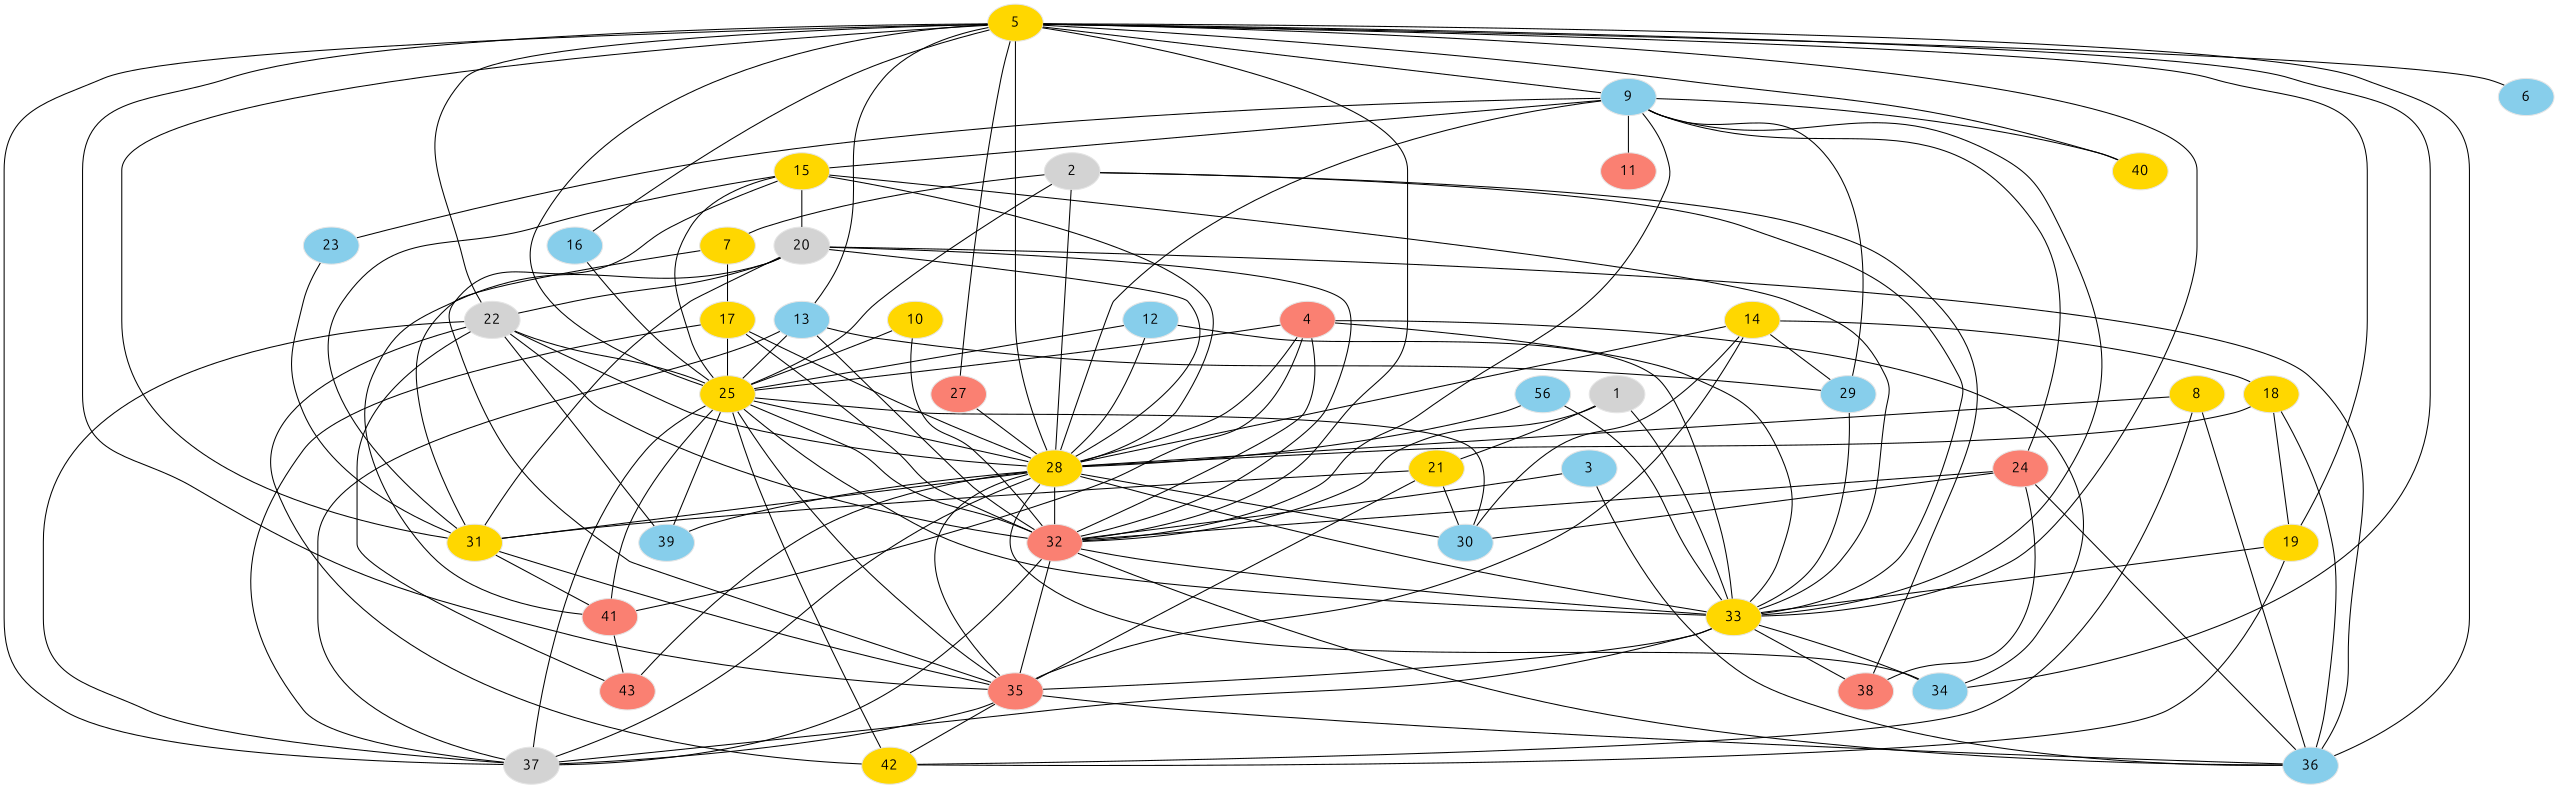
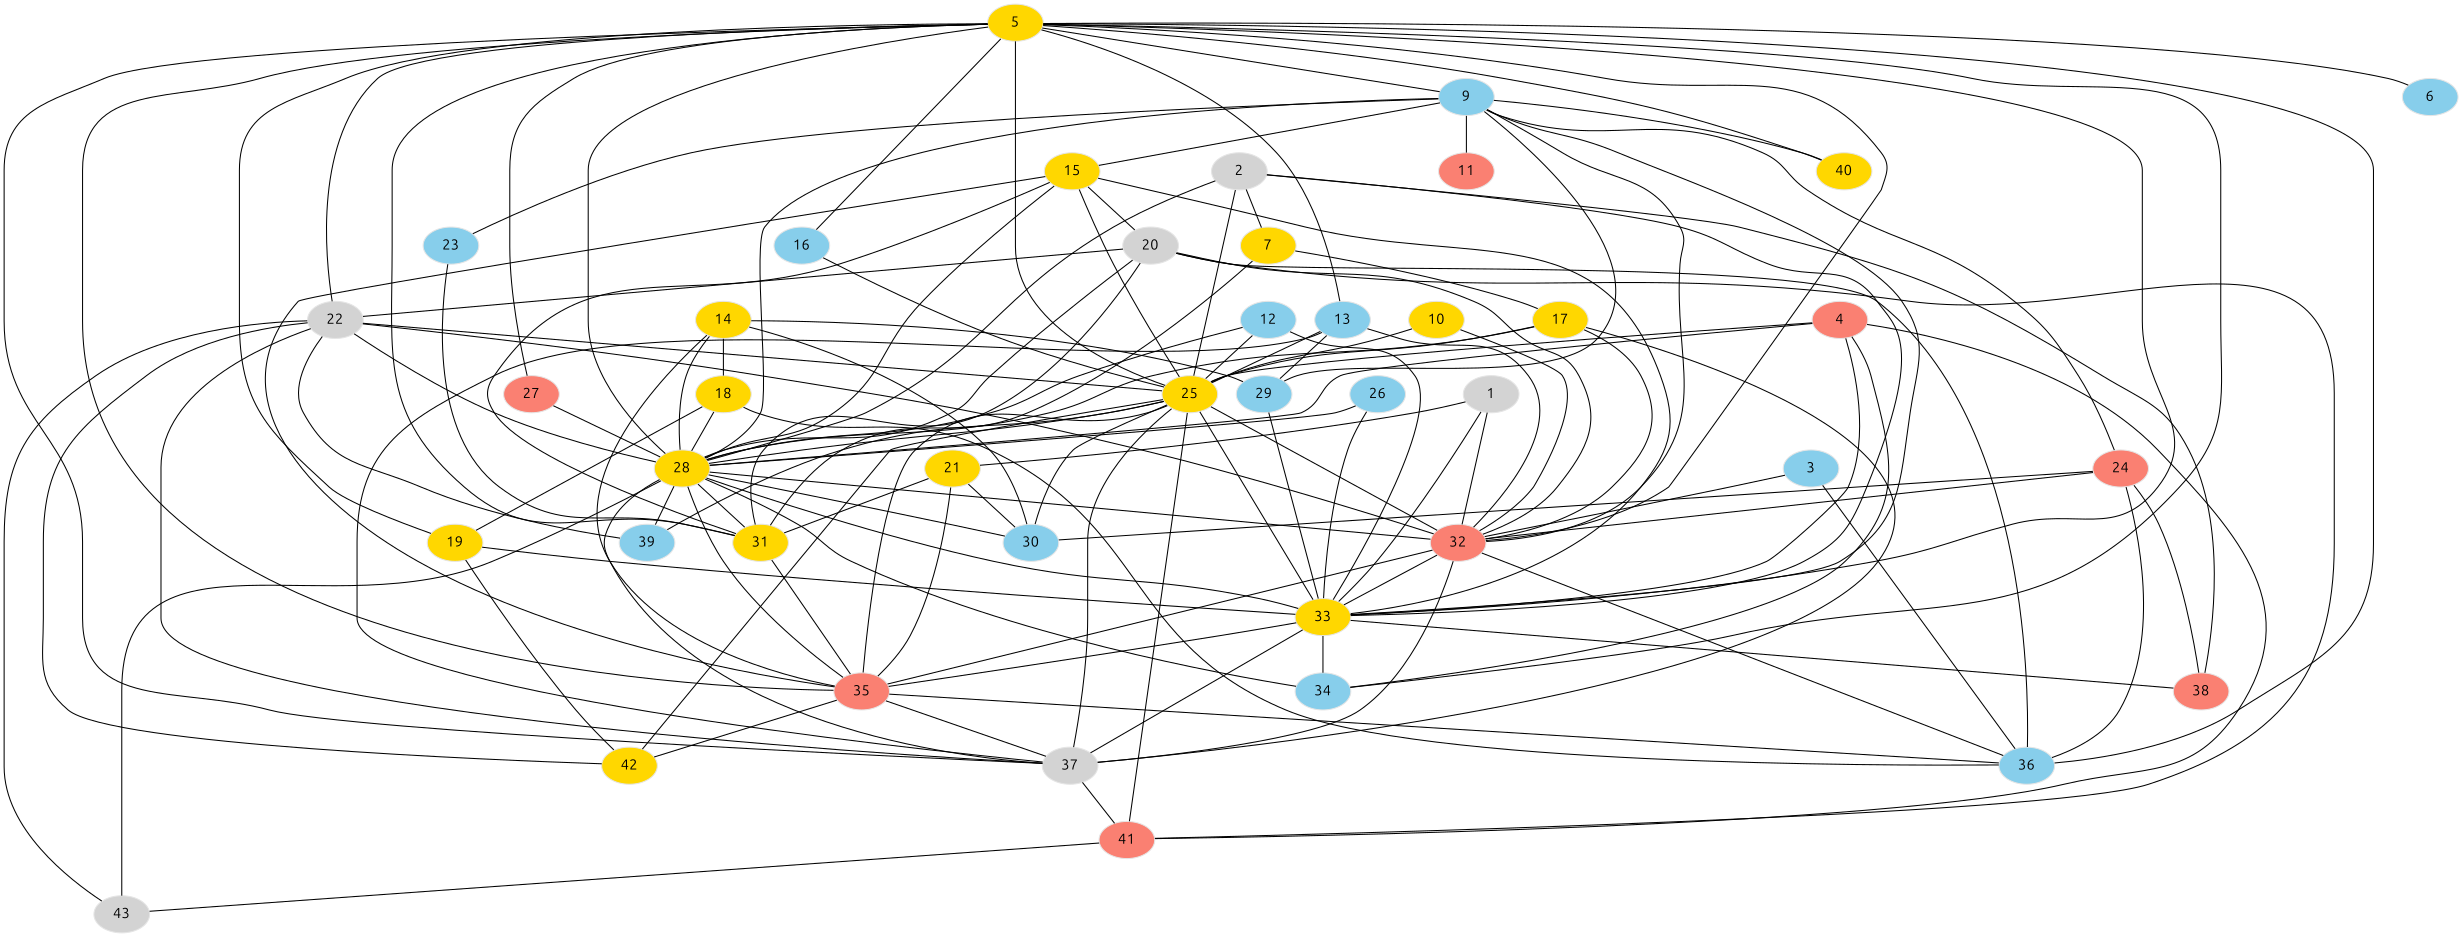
node "56": label "56" -> "26"
node "8": removed
edge "4" -- "32": removed
edge "31" -- "41": now "37" -- "41"
node "43": fillcolor salmon -> lightgrey
